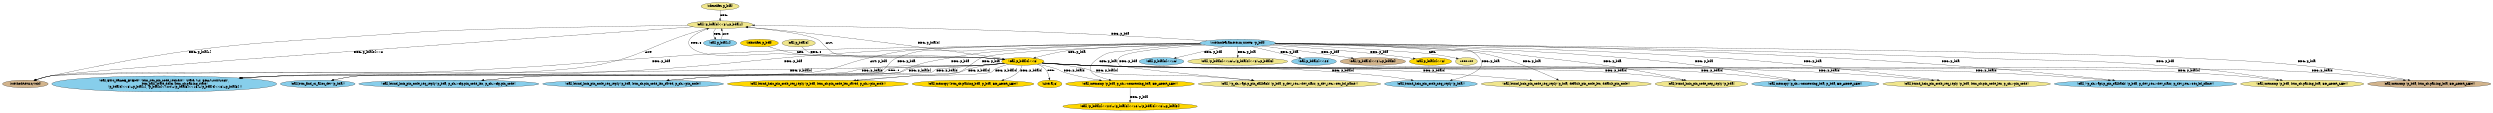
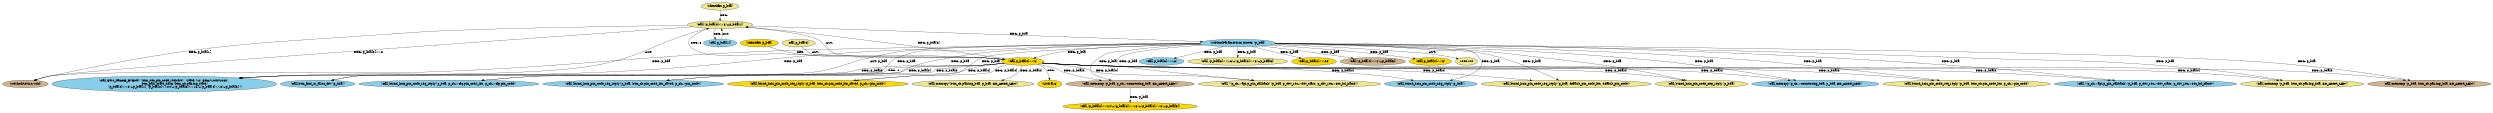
edge "(MethodParameterIn,UINT8 *p_bda)" -> "(Call,(p_bda[0]<<8)+p_bda[1])": reversed
edge "(Call,p_bda[0])" -> "(Call,p_bda[0]<<8)": label "DDG: 8" -> "AST: "
edge "(MethodParameterIn,UINT8 *p_bda)" -> "(Call,p_bda[0]<<8)": label "CFG: p_bda" -> "DDG: p_bda"
edge "(MethodParameterIn,UINT8 *p_bda)" -> "1000124": label "CFG: " -> "AST: "
node "(Call,p_bda[2]<<24)": fillcolor skyblue -> gold
edge "(Call,p_bda[0]<<8)" -> "(MethodReturn,void)": removed, label "DDG: p_bda[0]"
node "(Call,memcpy (btm_cb.pairing_bda, p_bda, BD_ADDR_LEN))": fillcolor gold -> khaki
node "(Call,memcmp (p_bda, p_cb->connecting_bda, BD_ADDR_LEN))": fillcolor gold -> tan
